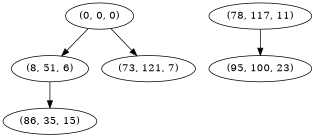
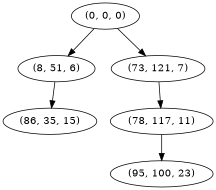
edge "(73, 121, 7)" -> "(78, 117, 11)": added
